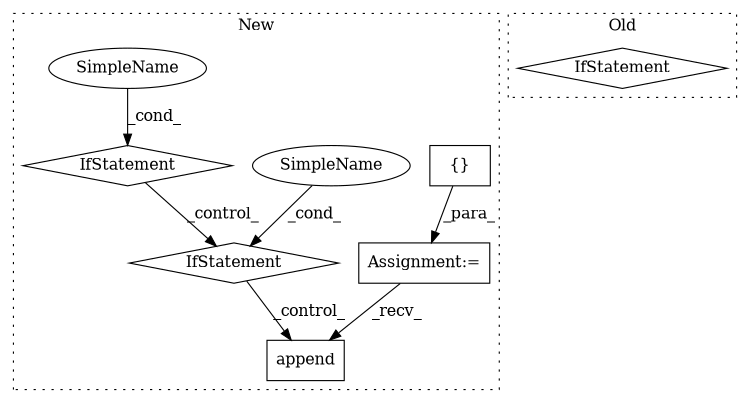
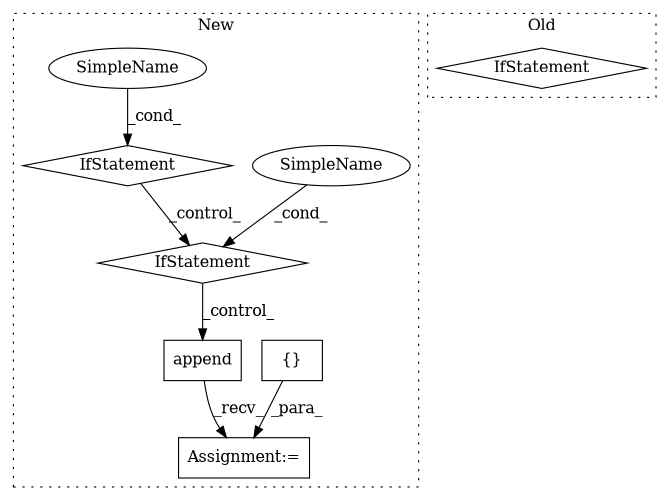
edge "Assignment:=" -> "append": reversed
